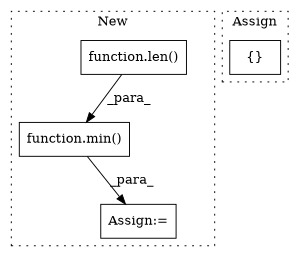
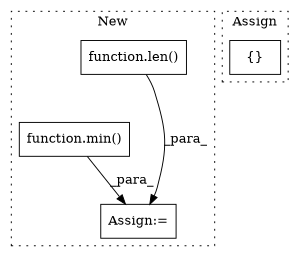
edge "function.len()" -> "function.min()": now "function.len()" -> "Assign:="
